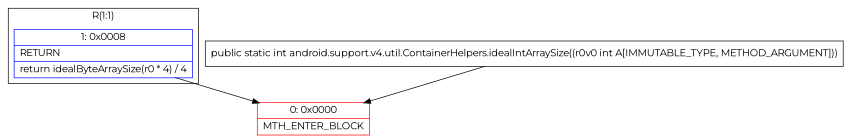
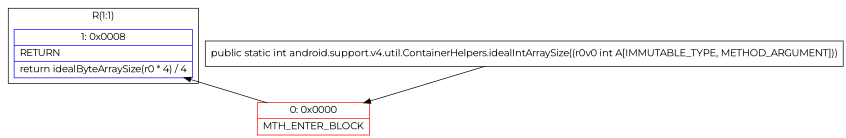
edge "1: 0x0008" -> "0: 0x0000": reversed
